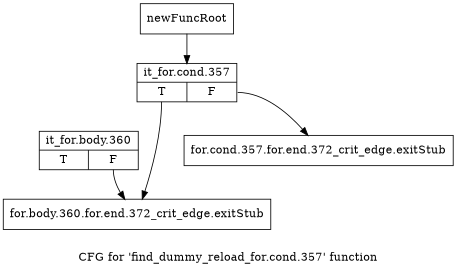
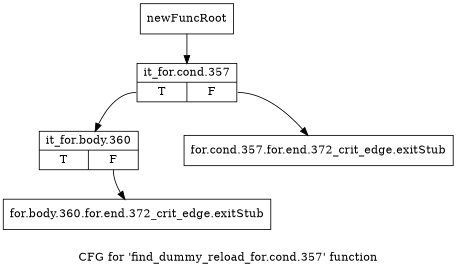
edge "it_for.cond.357" -> "for.body.360.for.end.372_crit_edge.exitStub": now "it_for.cond.357" -> "it_for.body.360"
